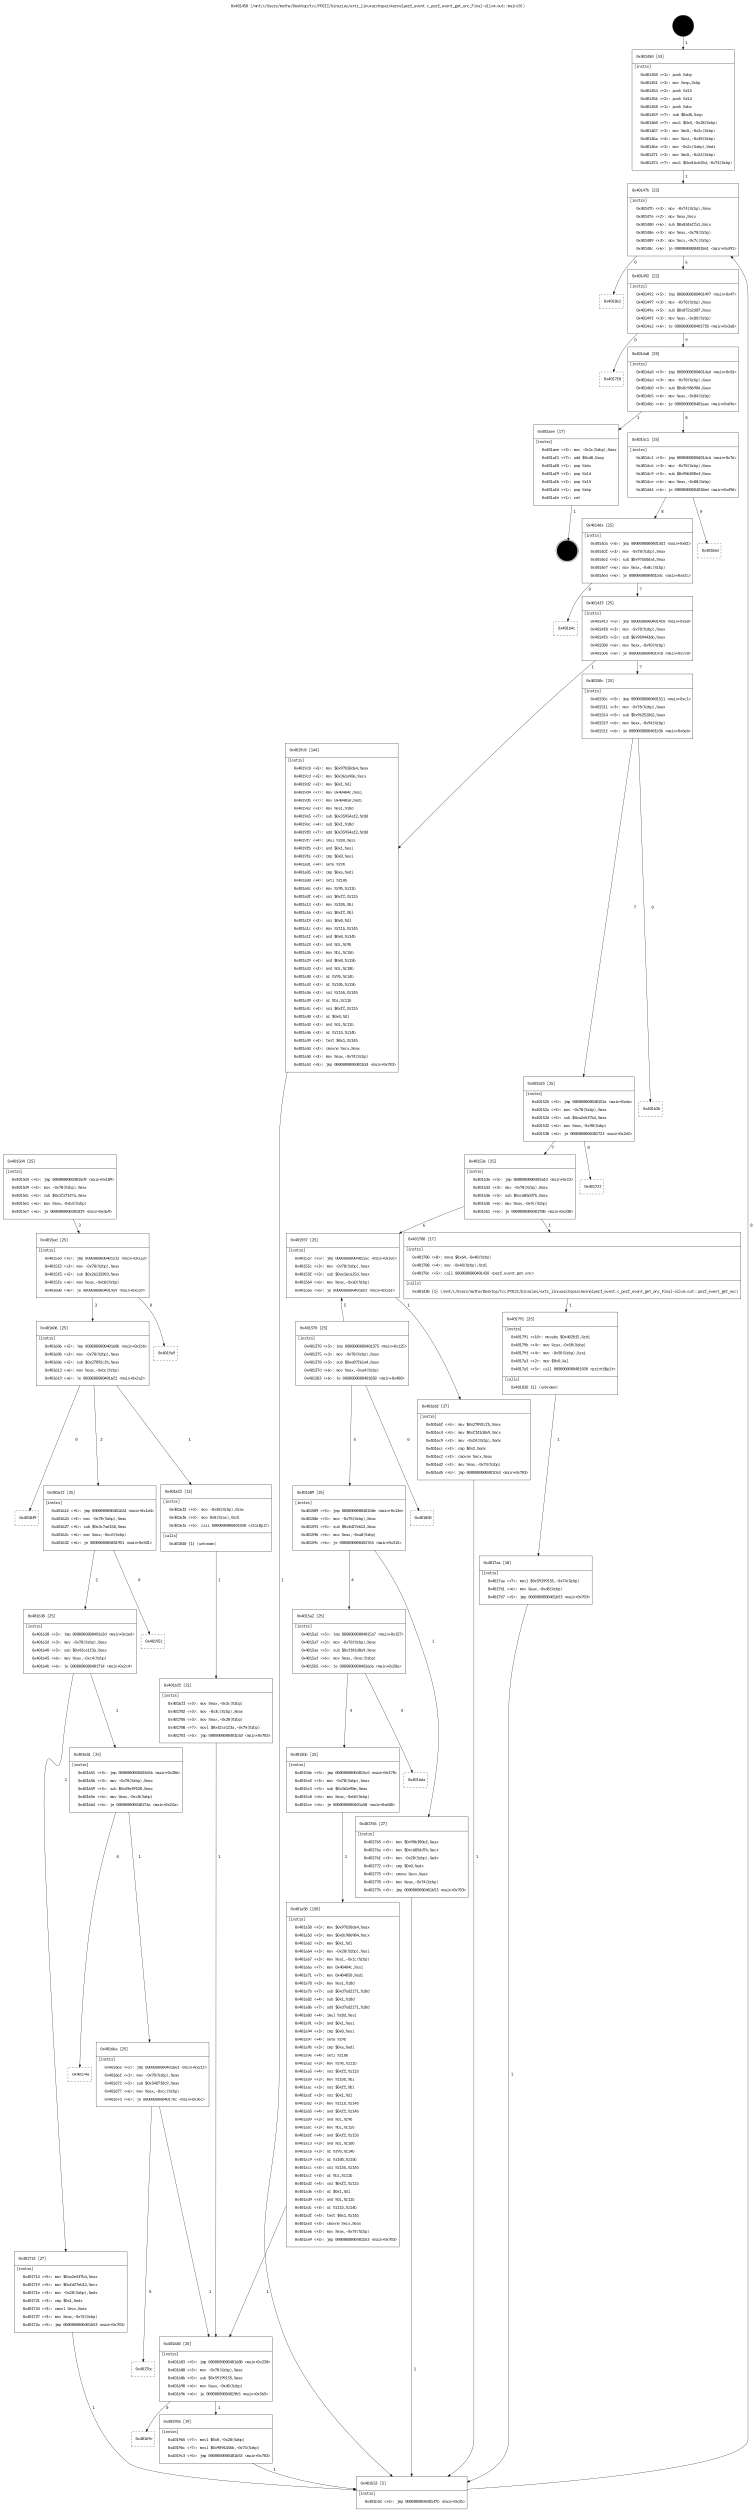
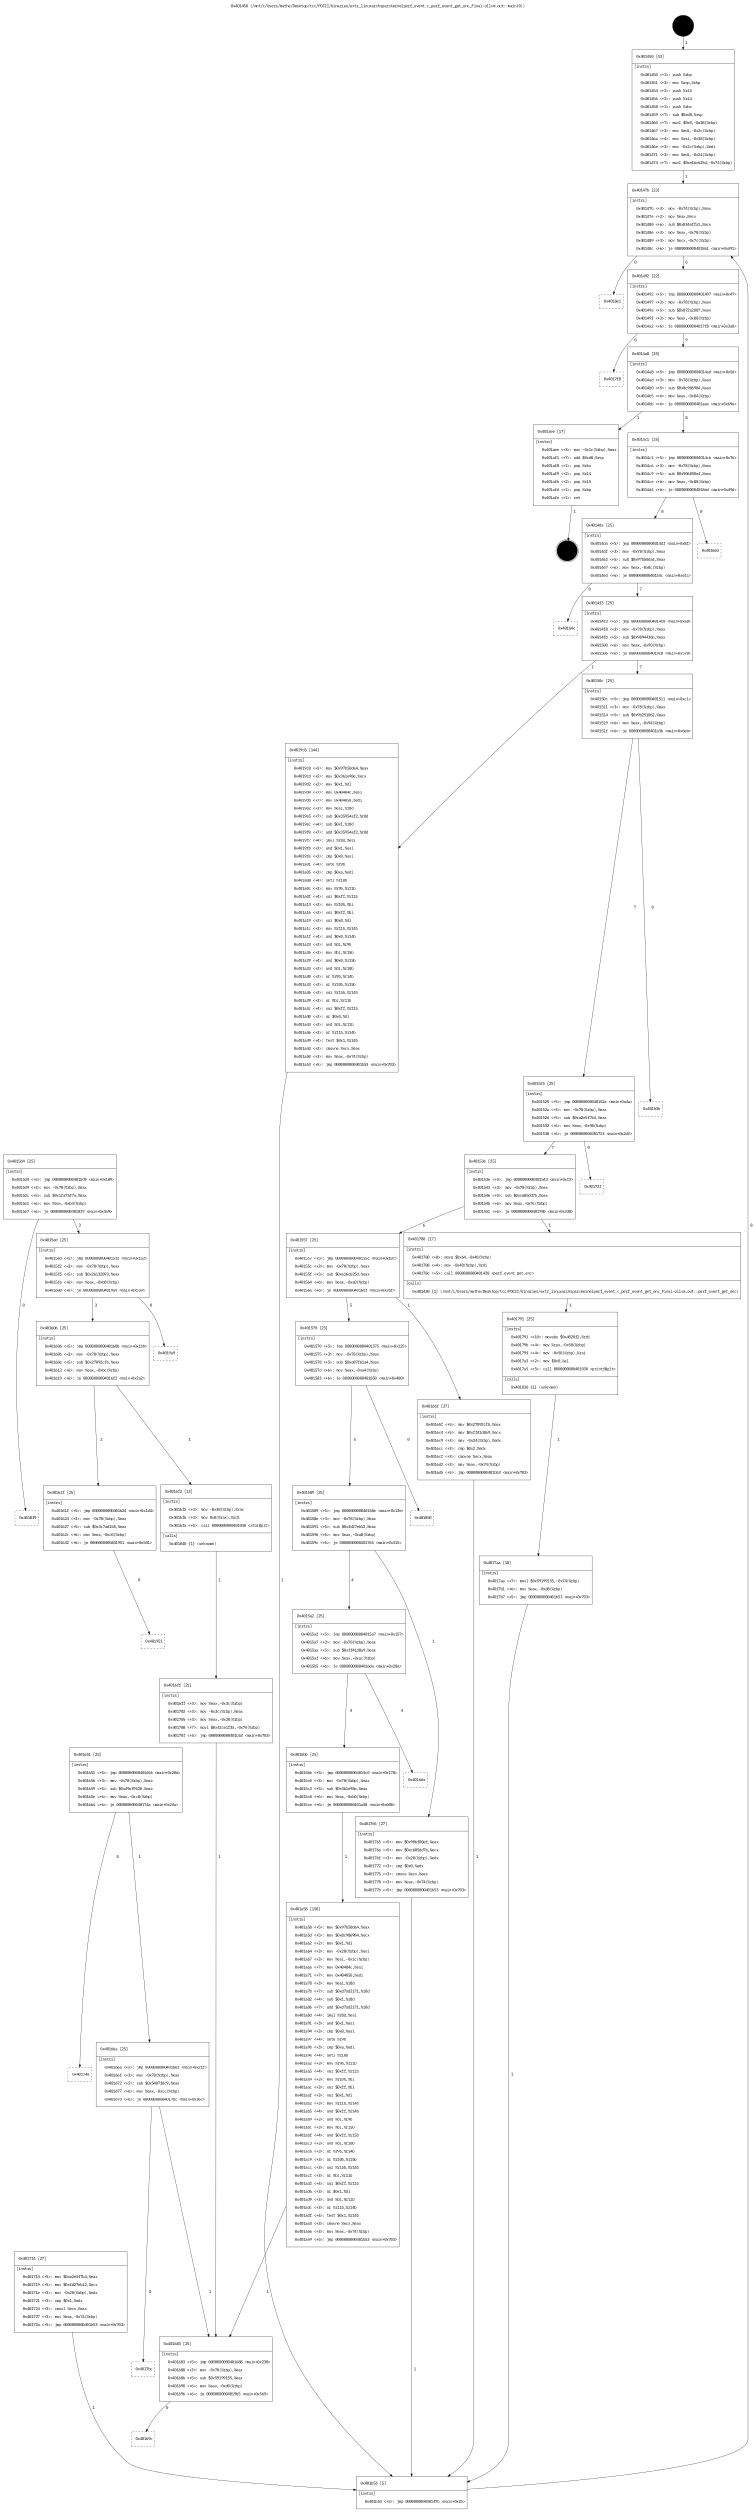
edge "0x401570 [25]" -> "0x401557 [25]": reversed
edge "0x401606 [25]" -> "0x4018f9": now "0x4015d4 [25]" -> "0x4018f9"
node "0x401638 [25]": removed
node "0x4019b5 [19]": removed
